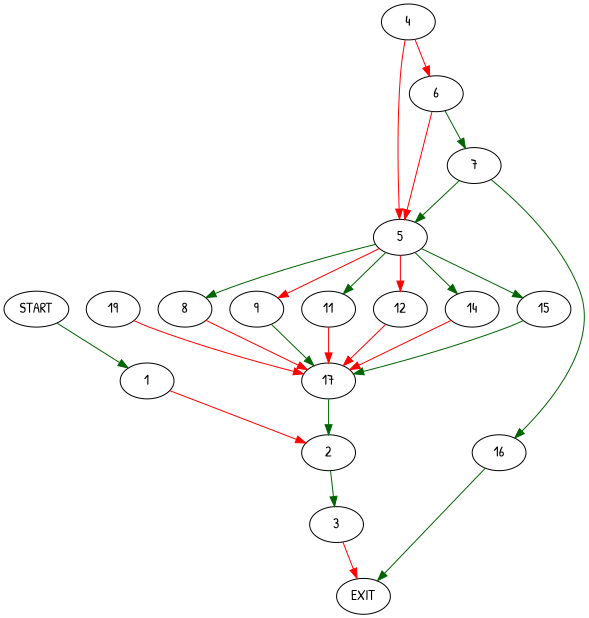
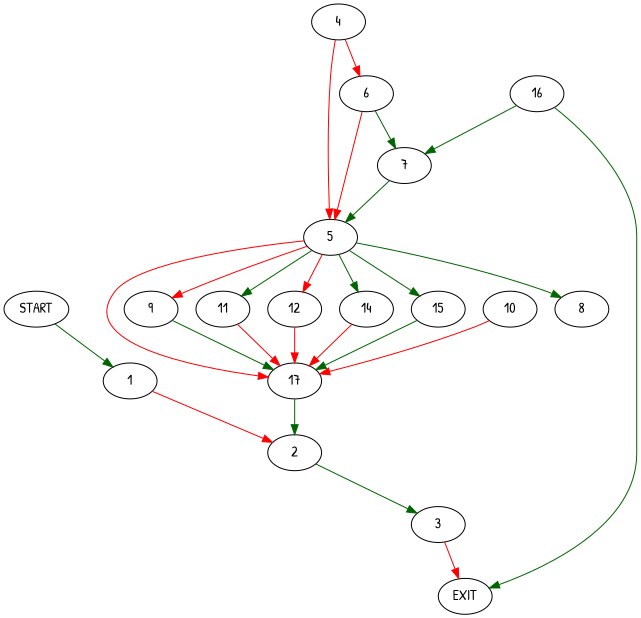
edge "7" -> "16": reversed
node "19": label "19" -> "10"
edge "8" -> "17": now "5" -> "17"
